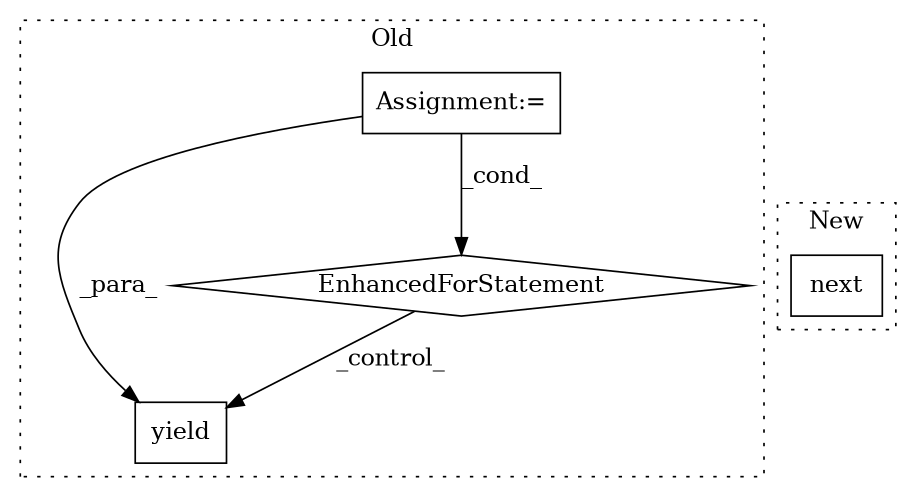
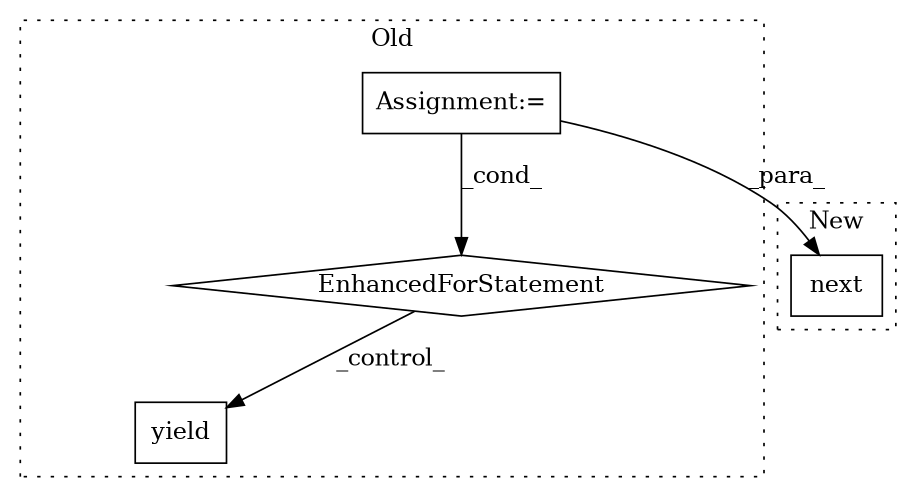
edge "Assignment:=" -> "yield": now "Assignment:=" -> "next"
